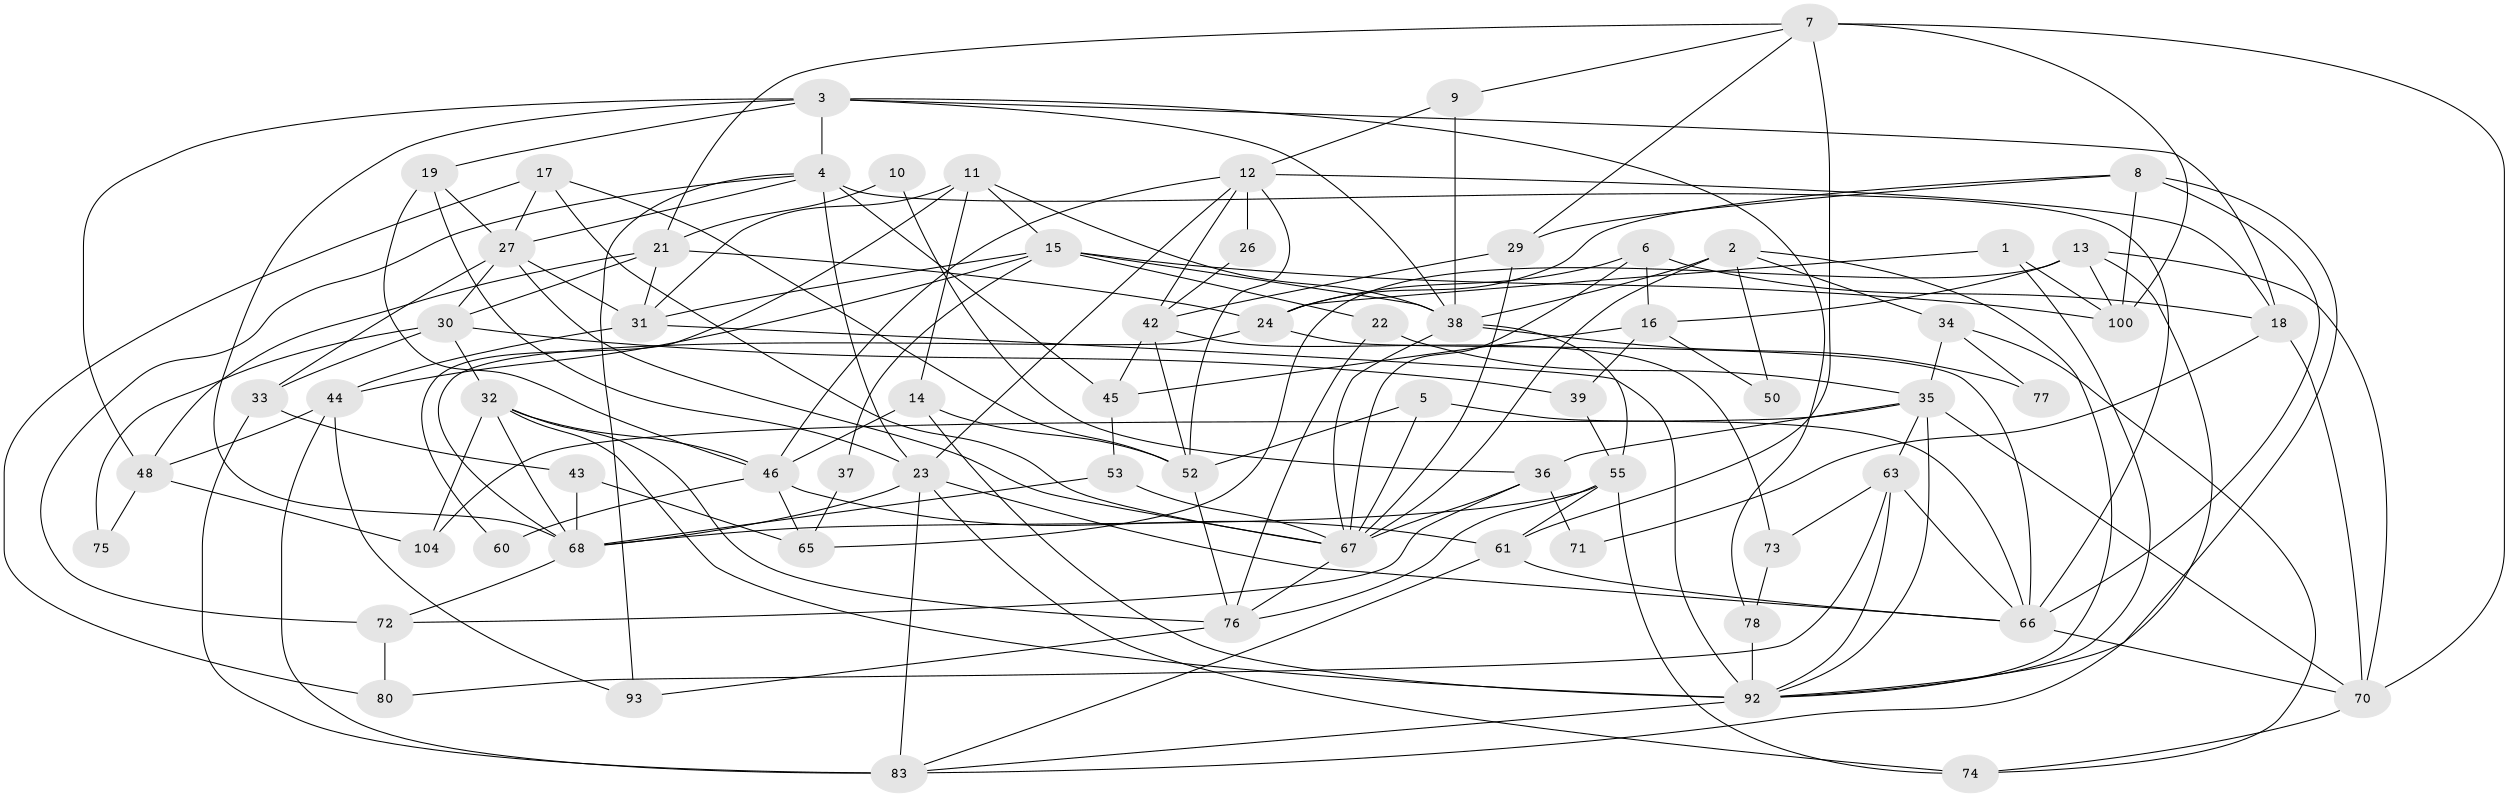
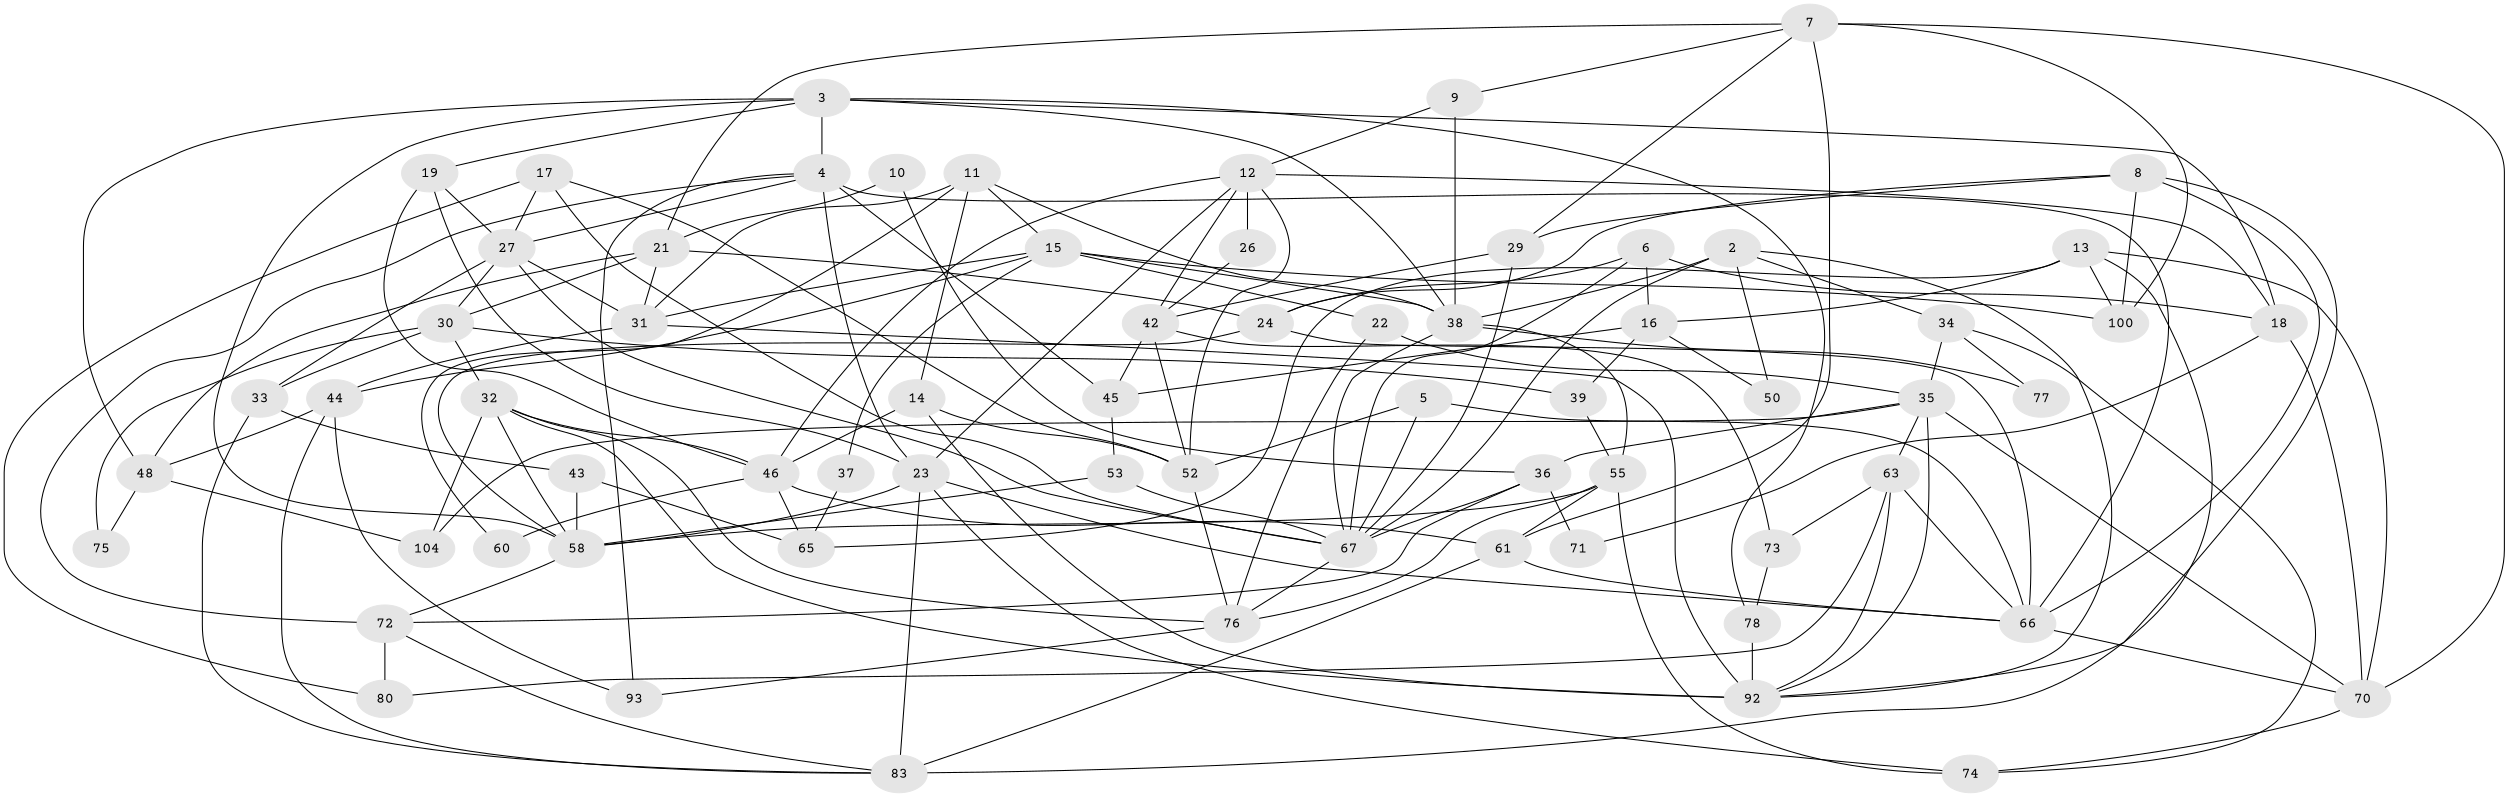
node "1": removed
node "68": label "68" -> "58"
edge "92" -- "83": now "72" -- "83"
